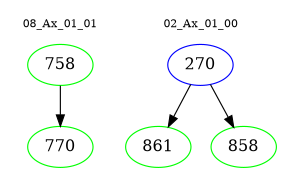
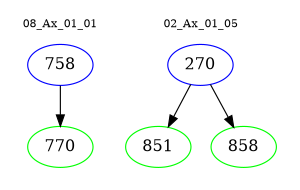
cluster "02_Ax_01_00": label "02_Ax_01_00" -> "02_Ax_01_05"
node "758": color green -> blue
node "861": label "861" -> "851"
